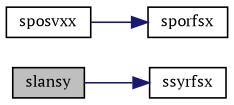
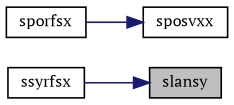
edge "sposvxx" -> "sporfsx": reversed
edge "slansy" -> "ssyrfsx": reversed
